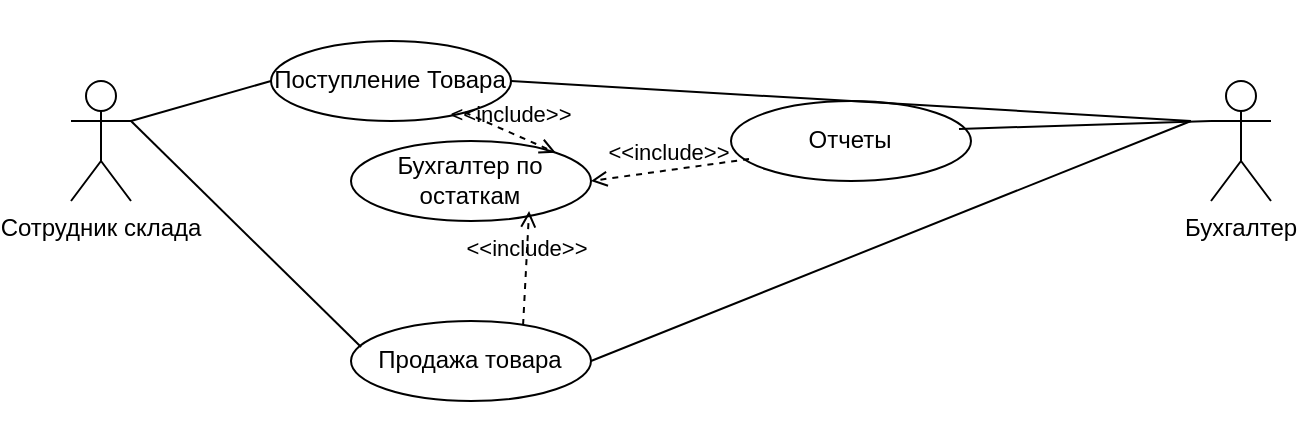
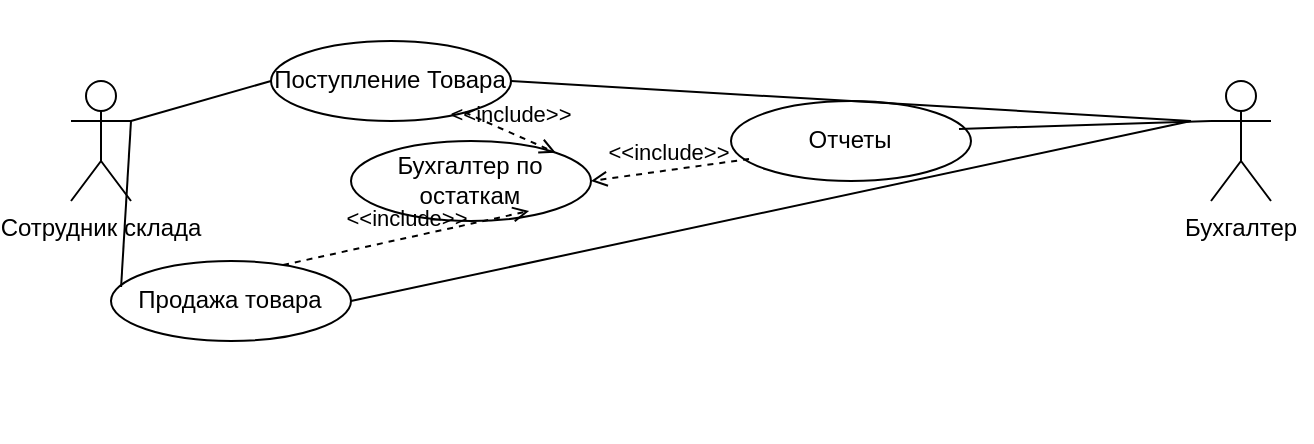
node "Продажа товара": moved (471, 361) -> (231, 301)
